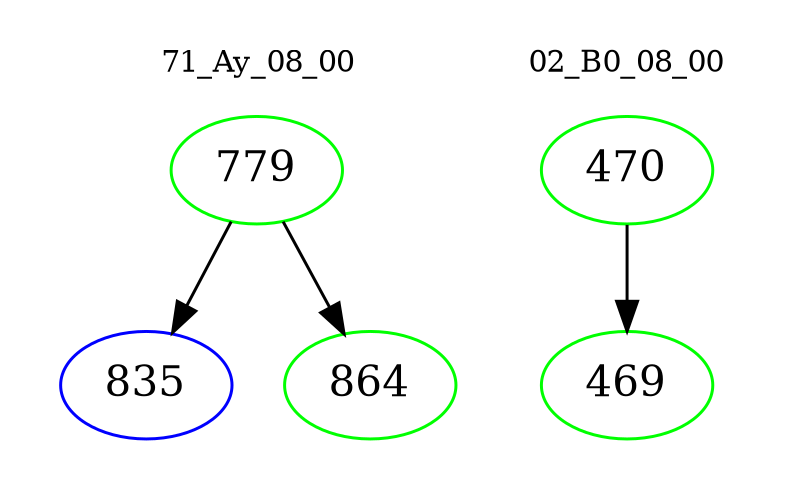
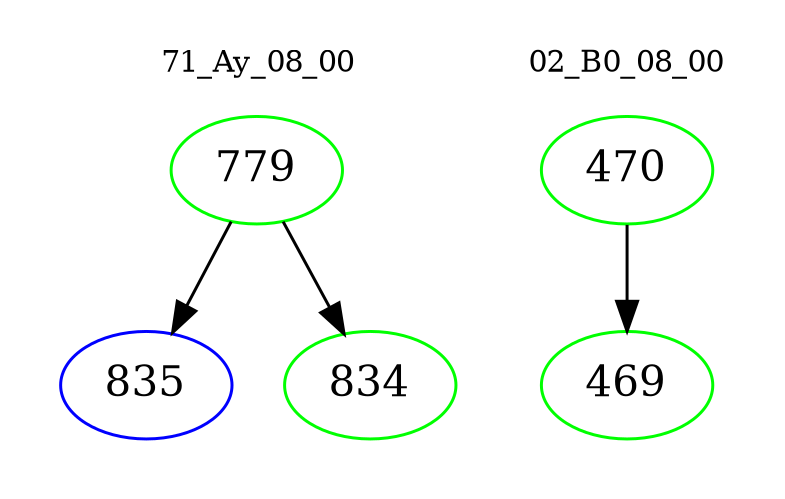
node "864": label "864" -> "834"
